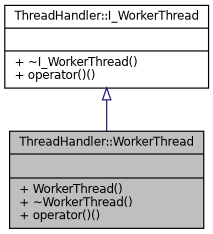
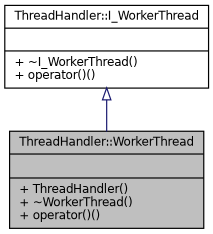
node "ThreadHandler::WorkerThread": text "+ WorkerThread()" -> "+ ThreadHandler()"
